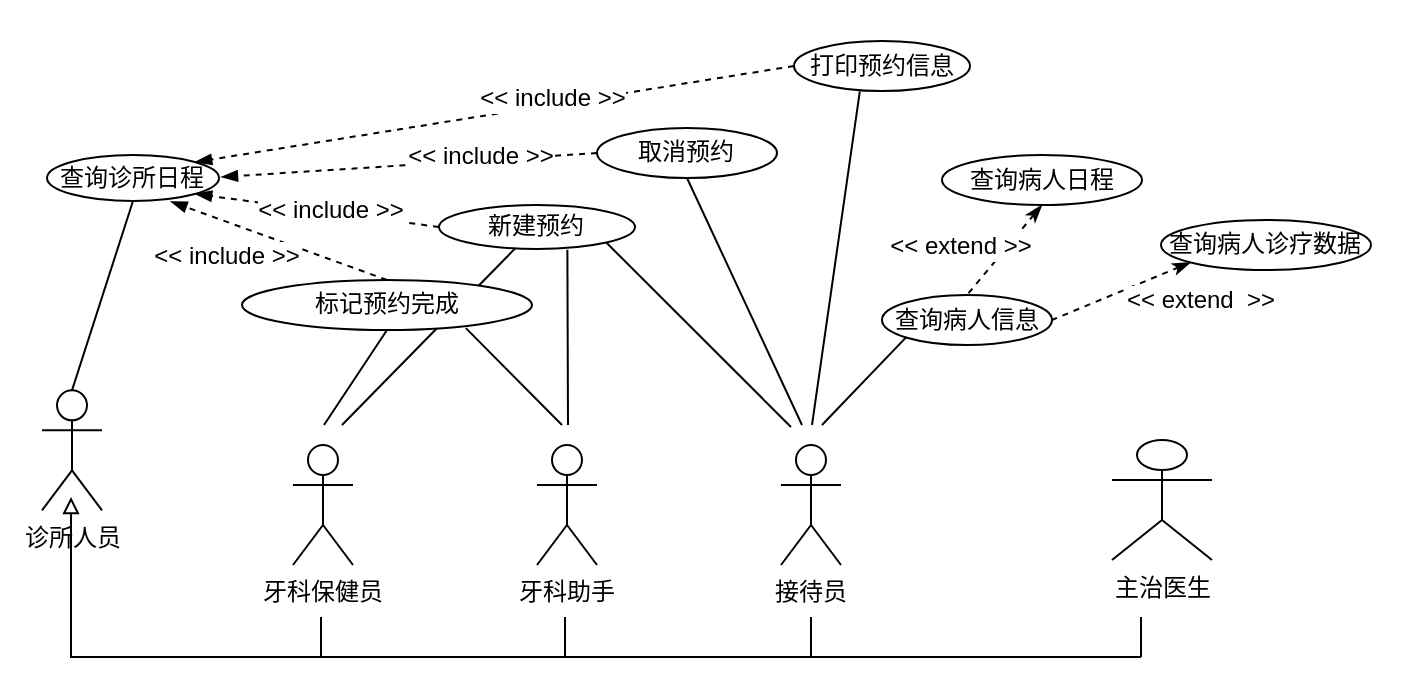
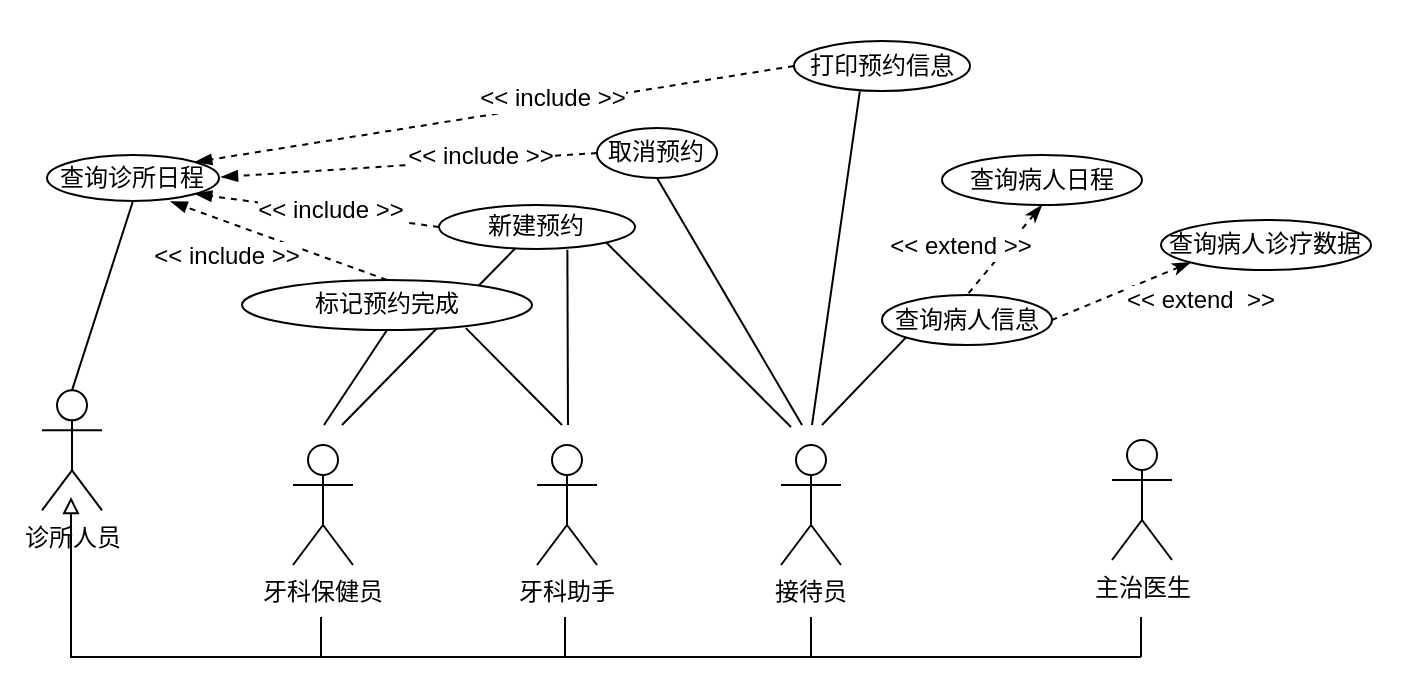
node "取消预约": size 180x50 -> 120x50
node "主治医生": size 100x120 -> 60x120
